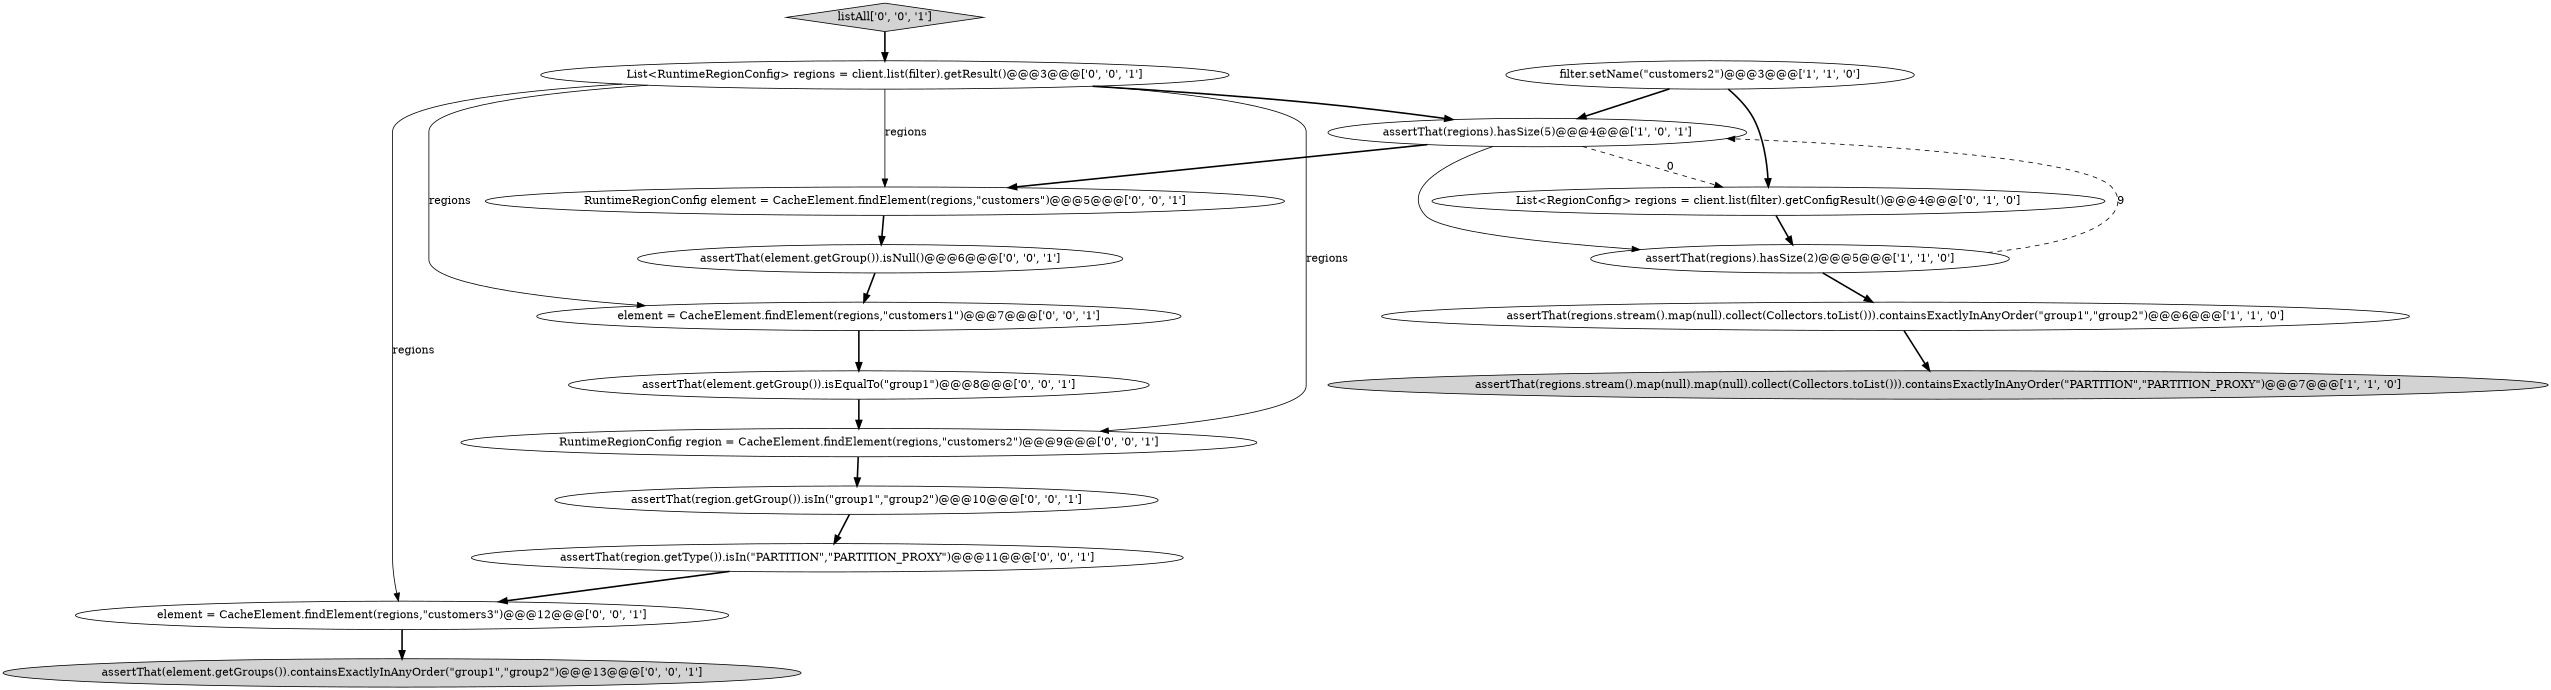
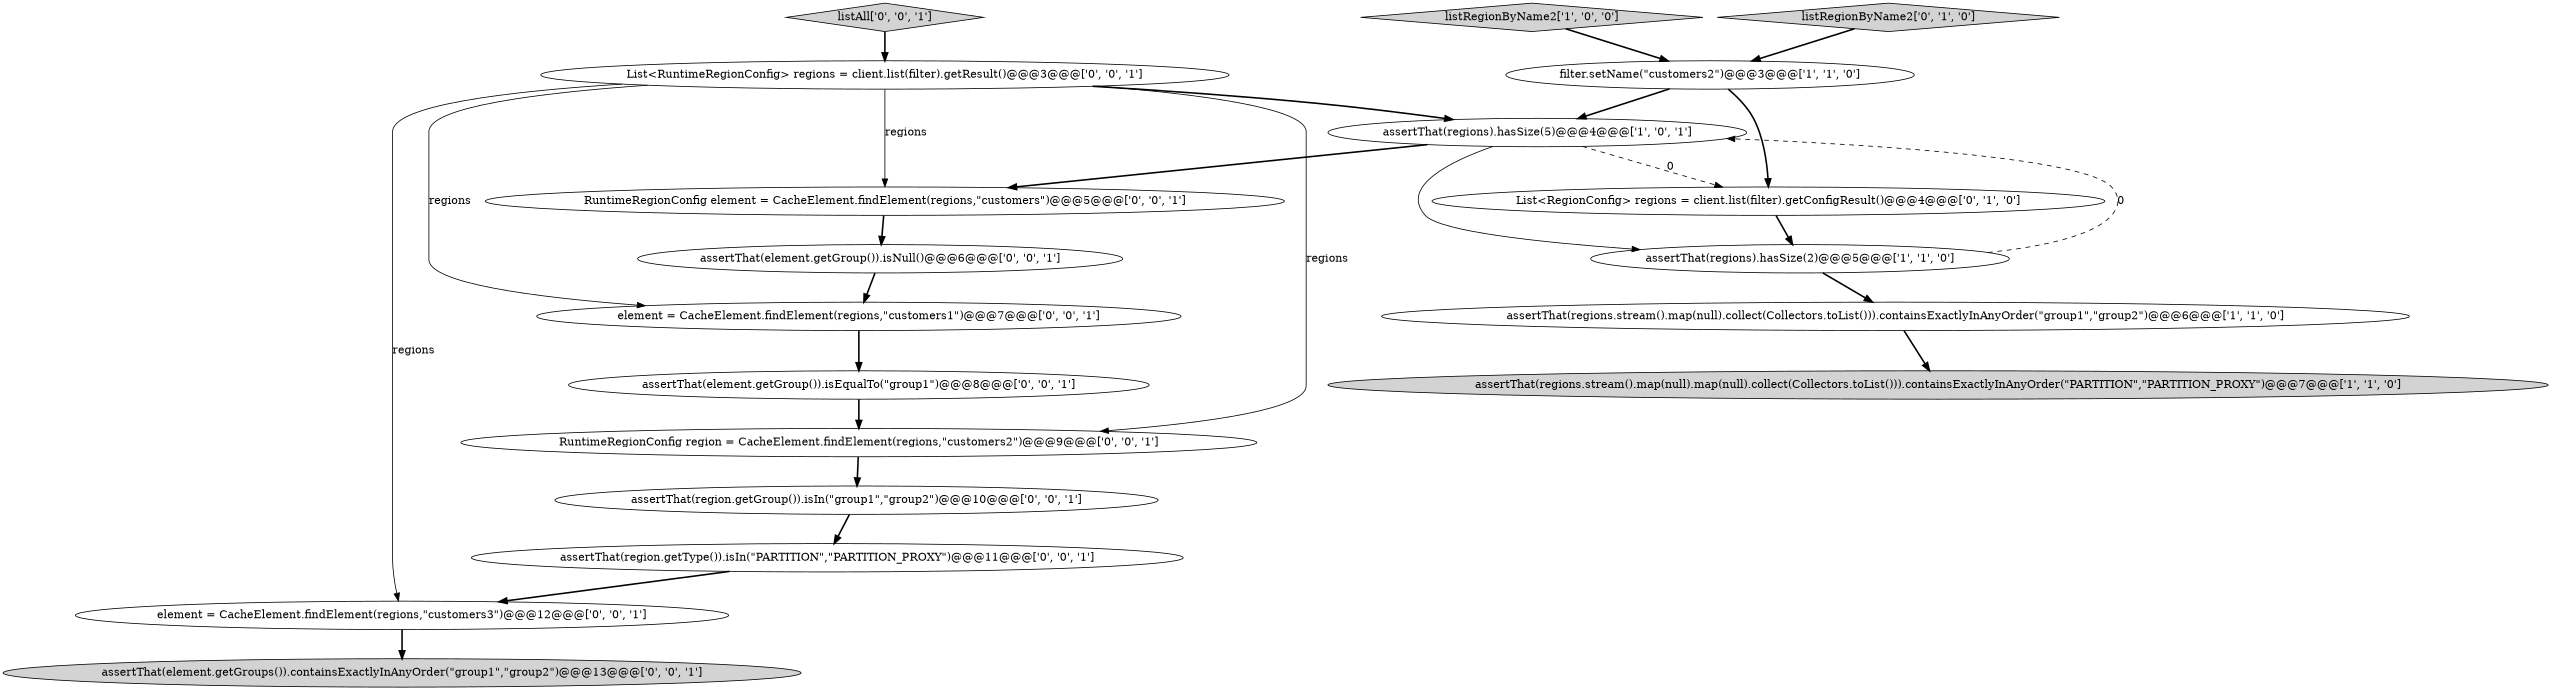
node "listRegionByName2['1', '0', '0']": added
node "listRegionByName2['0', '1', '0']": added
edge "assertThat(regions).hasSize(2)@@@5@@@['1', '1', '0']" -> "assertThat(regions).hasSize(5)@@@4@@@['1', '0', '1']": label "9" -> "0"
